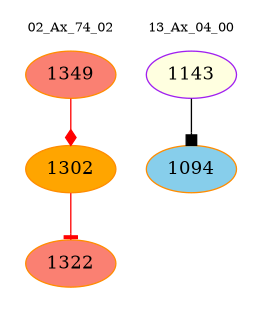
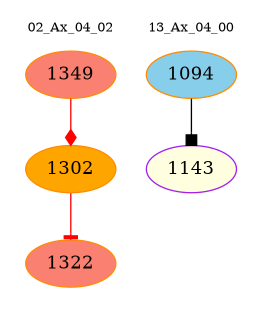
cluster "02_Ax_74_02": label "02_Ax_74_02" -> "02_Ax_04_02"
edge "1143" -> "1094": reversed
